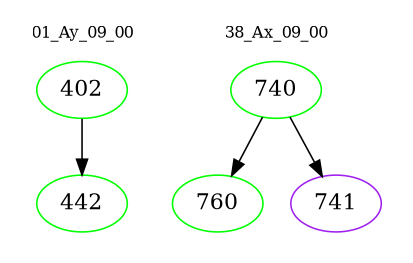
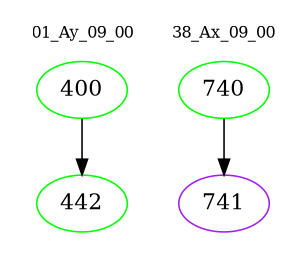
node "402": label "402" -> "400"
node "760": removed
